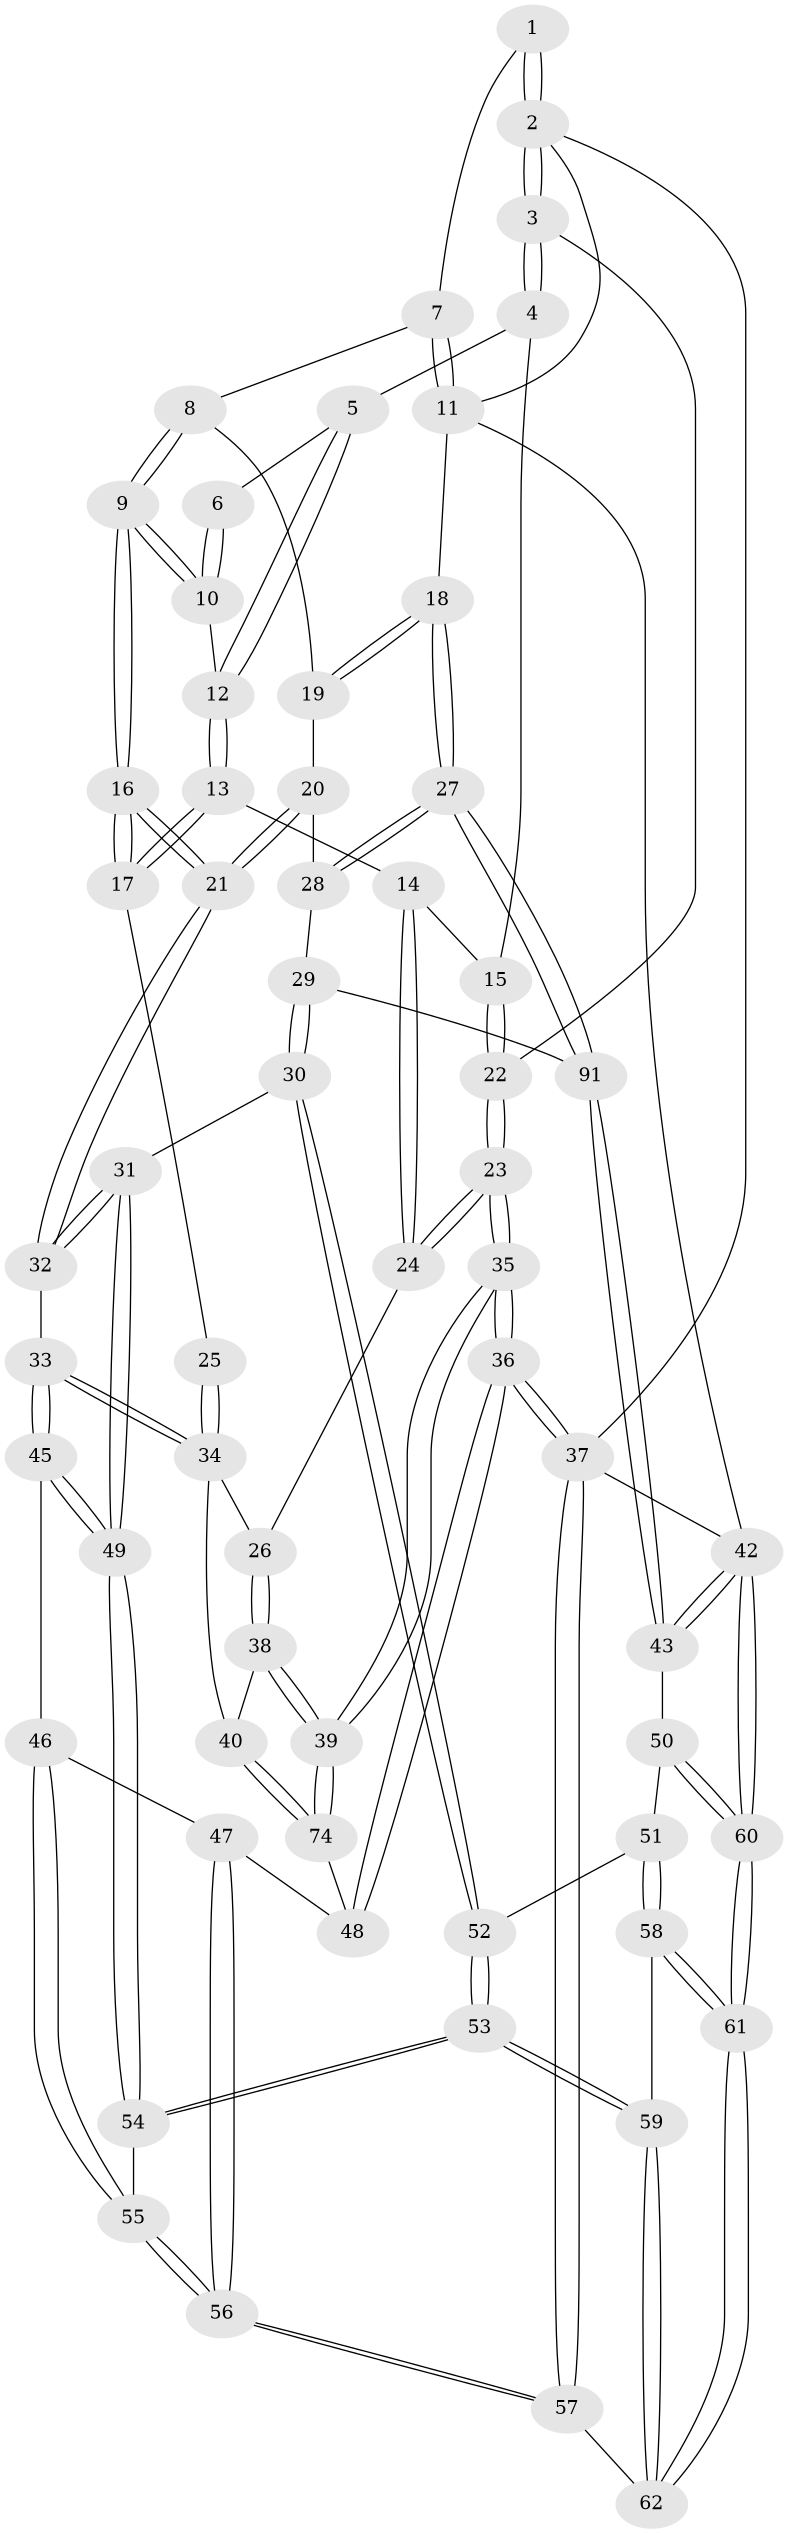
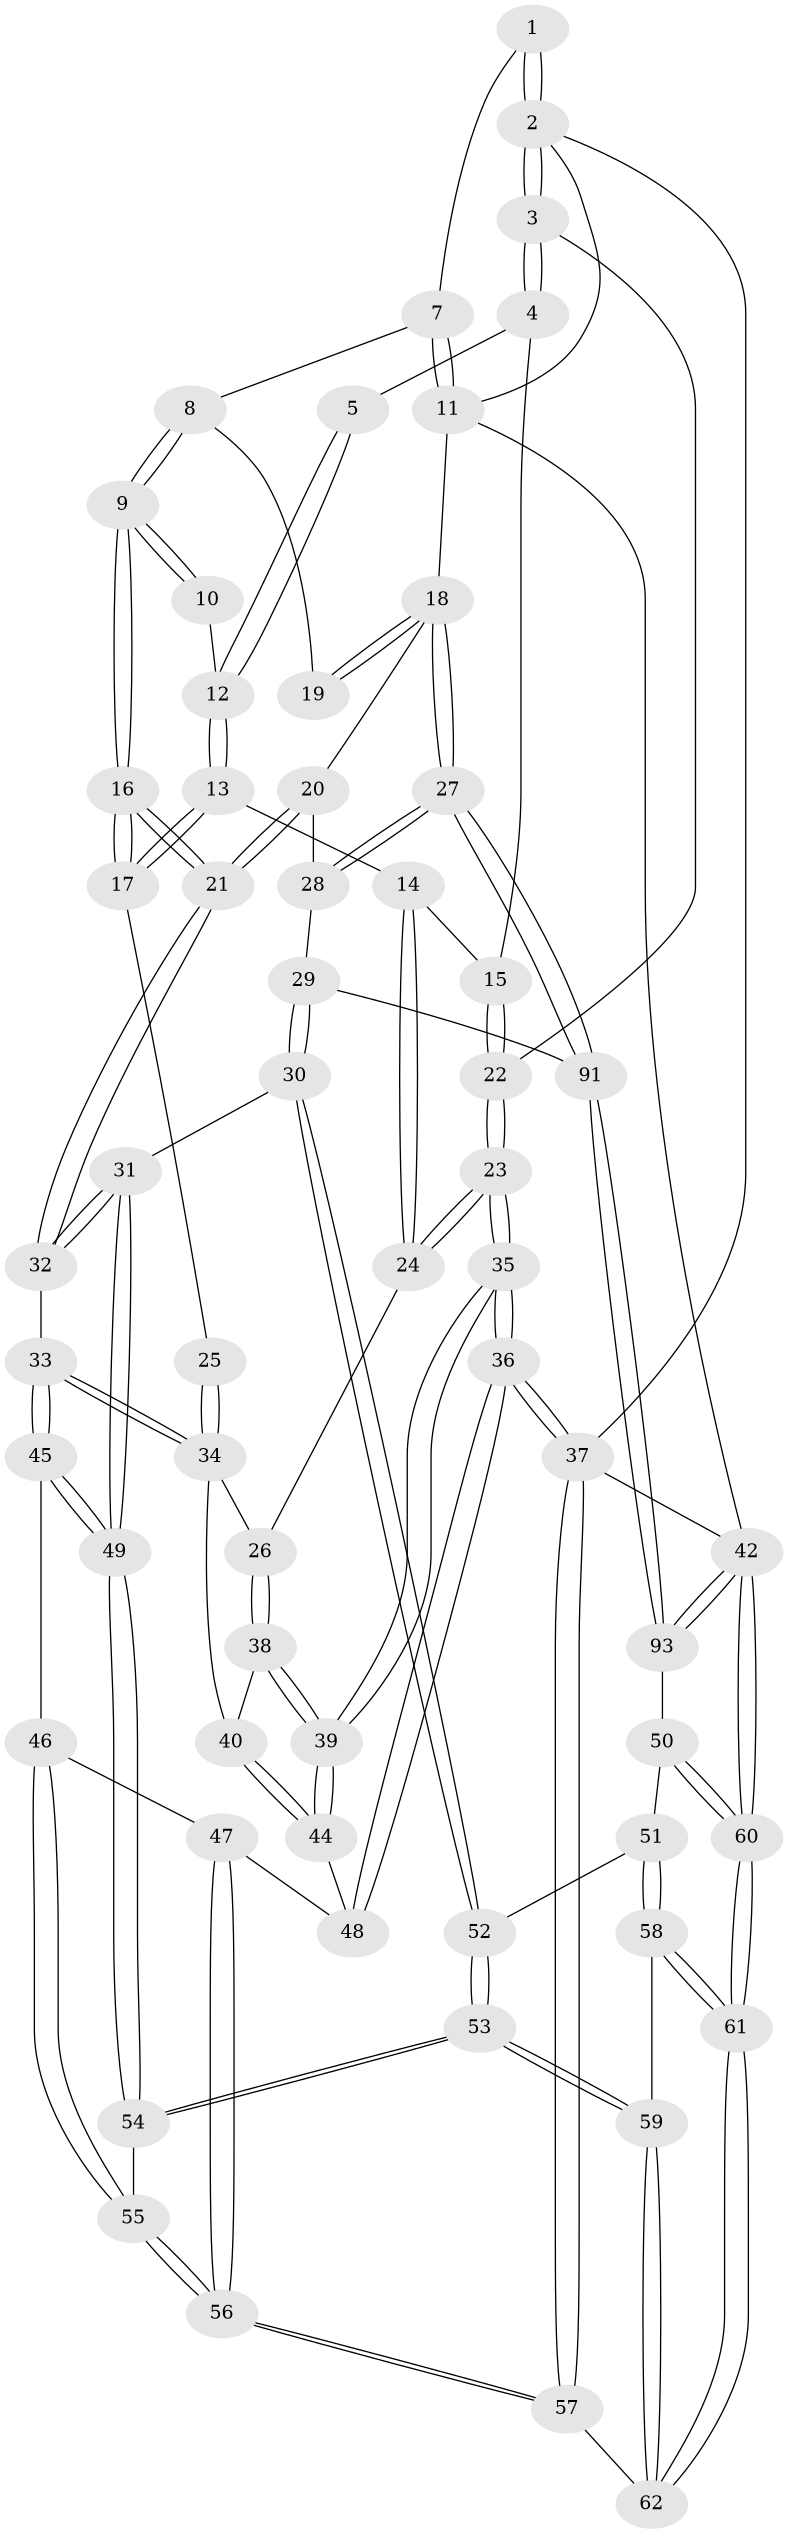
node "6": removed
edge "19" -- "20": now "18" -- "20"
node "43": label "43" -> "93"
node "74": label "74" -> "44"
